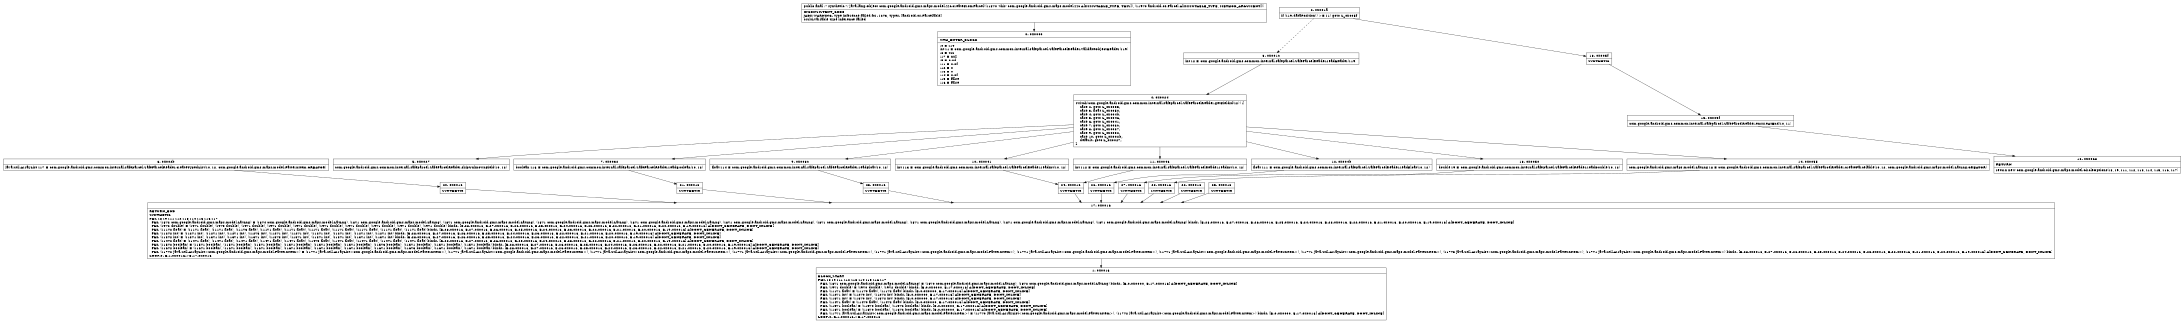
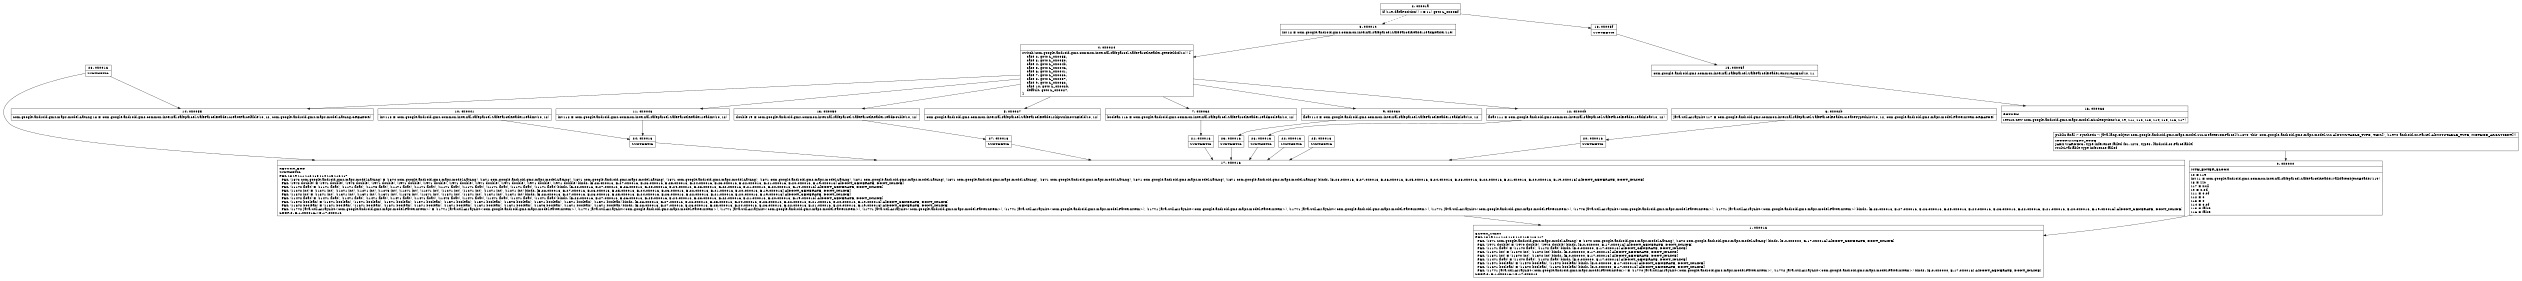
node "4: 0x0024": text "case 3: float L_0x0050;" -> "case 3: goto L_0x0050;"
edge "4: 0x0024" -> "10: 0x0041": removed
edge "14: 0x0055" -> "28: 0x0016": reversed
edge "0: 0x0000" -> "1: 0x0016": added
